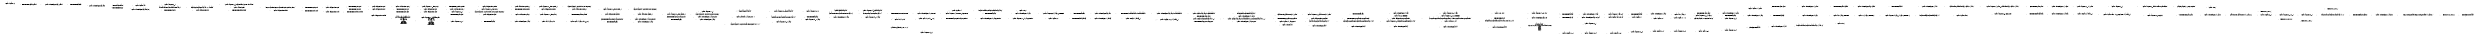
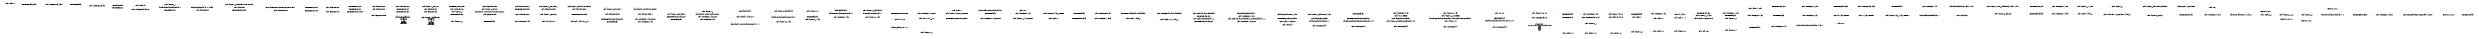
node "(FIELD_IDENTIFIER,supp_op_classes_len,supp_op_classes_len)": label "(FIELD_IDENTIFIER,supp_op_classes_len,supp_op_classes_len)" -> "(FIELD_IDENTIFIER,supp_op_classes_len,logger_op_classes_len)"
